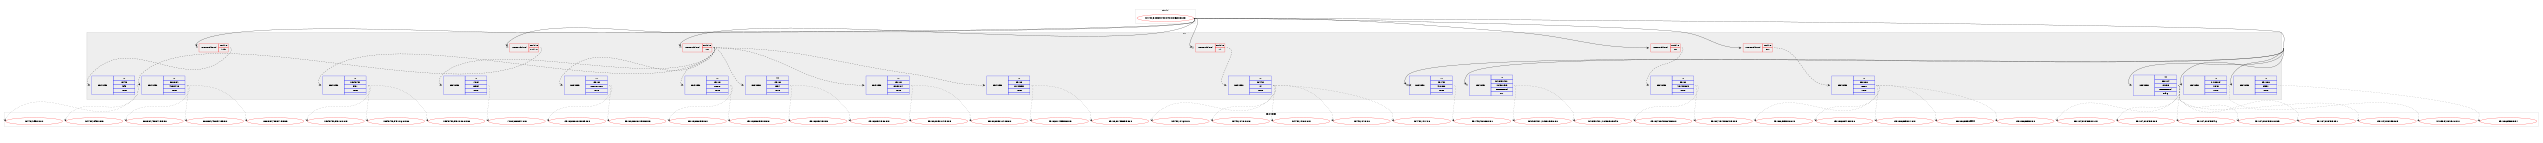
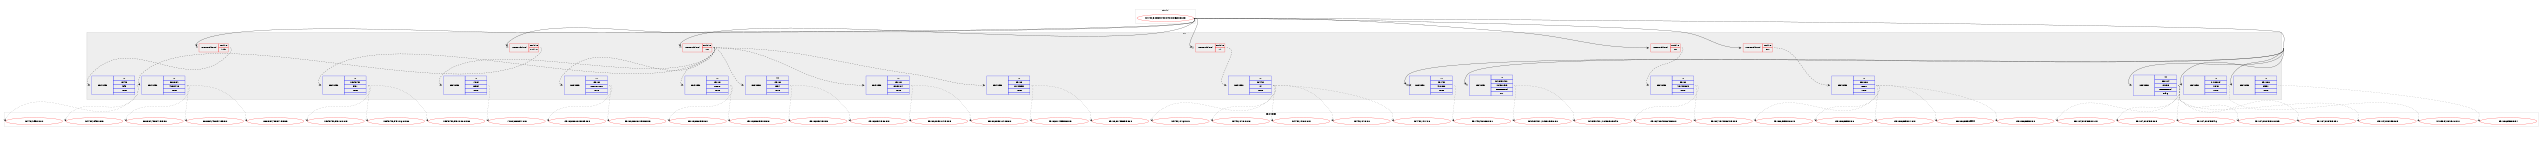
node "dev-cpp/archive-1.8.0": label "dev-cpp/archive-1.8.0" -> "dev-cpp/gtest-1.8.0"
